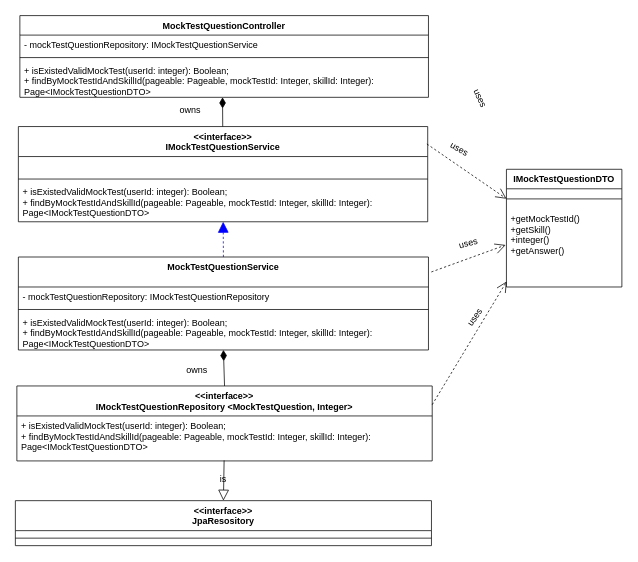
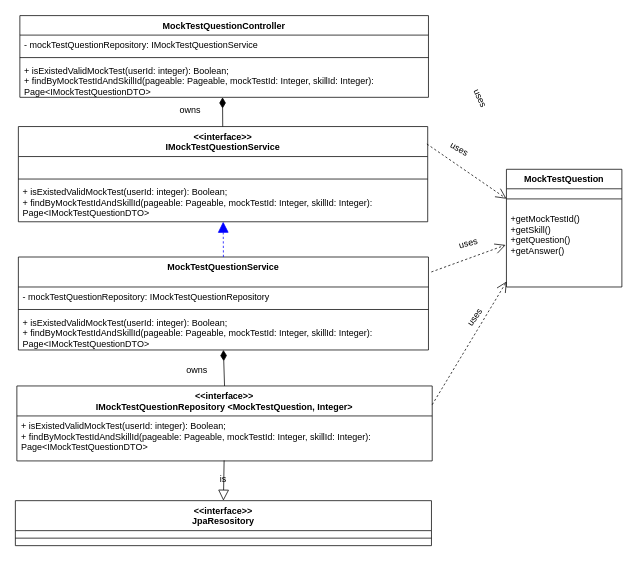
node "IMockTestQuestionDTO": label "IMockTestQuestionDTO" -> "MockTestQuestion"
node "+getMockTestId() +getSkill() +integer() +getAnswer()": label "+getMockTestId() +getSkill() +integer() +getAnswer()" -> "+getMockTestId() +getSkill() +getQuestion() +getAnswer()"
